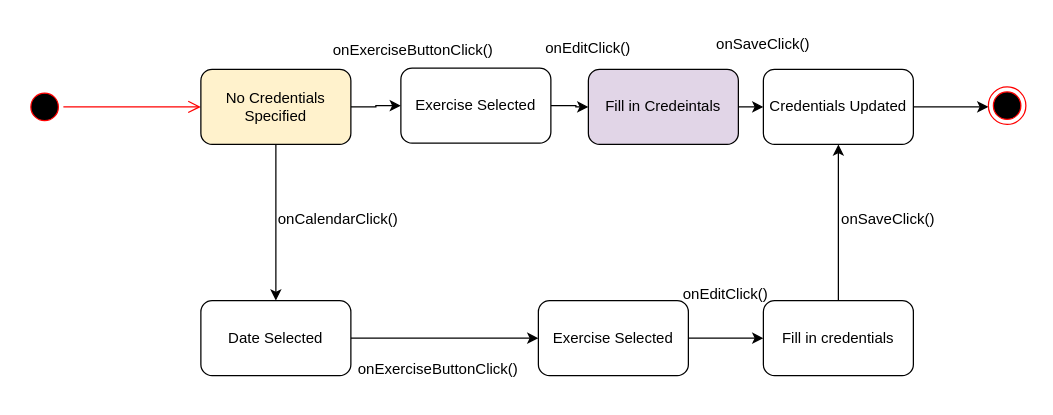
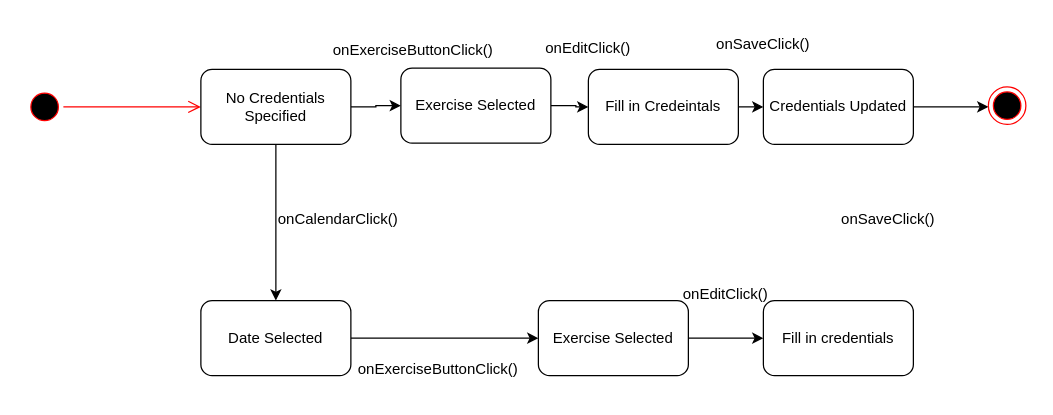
node "No Credentials Specified": fillcolor #fff2cc -> #ffffff
node "Fill in Credeintals": fillcolor #e1d5e7 -> #ffffff
edge "Fill in credentials" -> "Credentials Updated": removed
